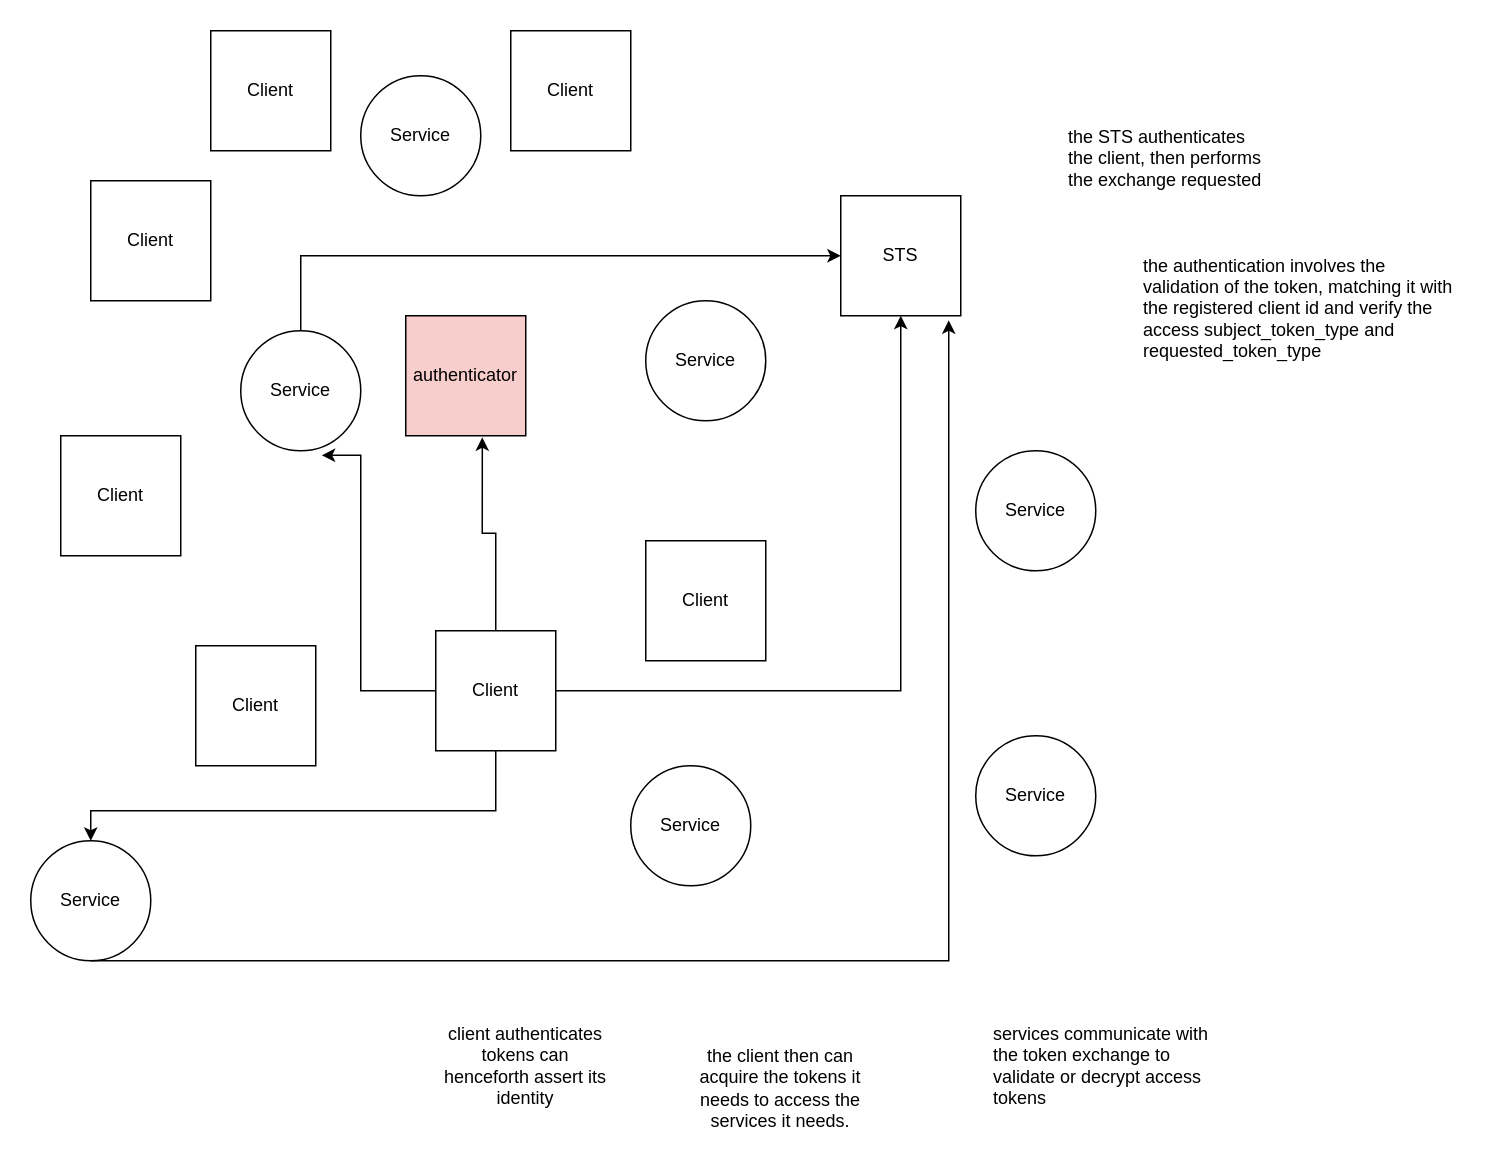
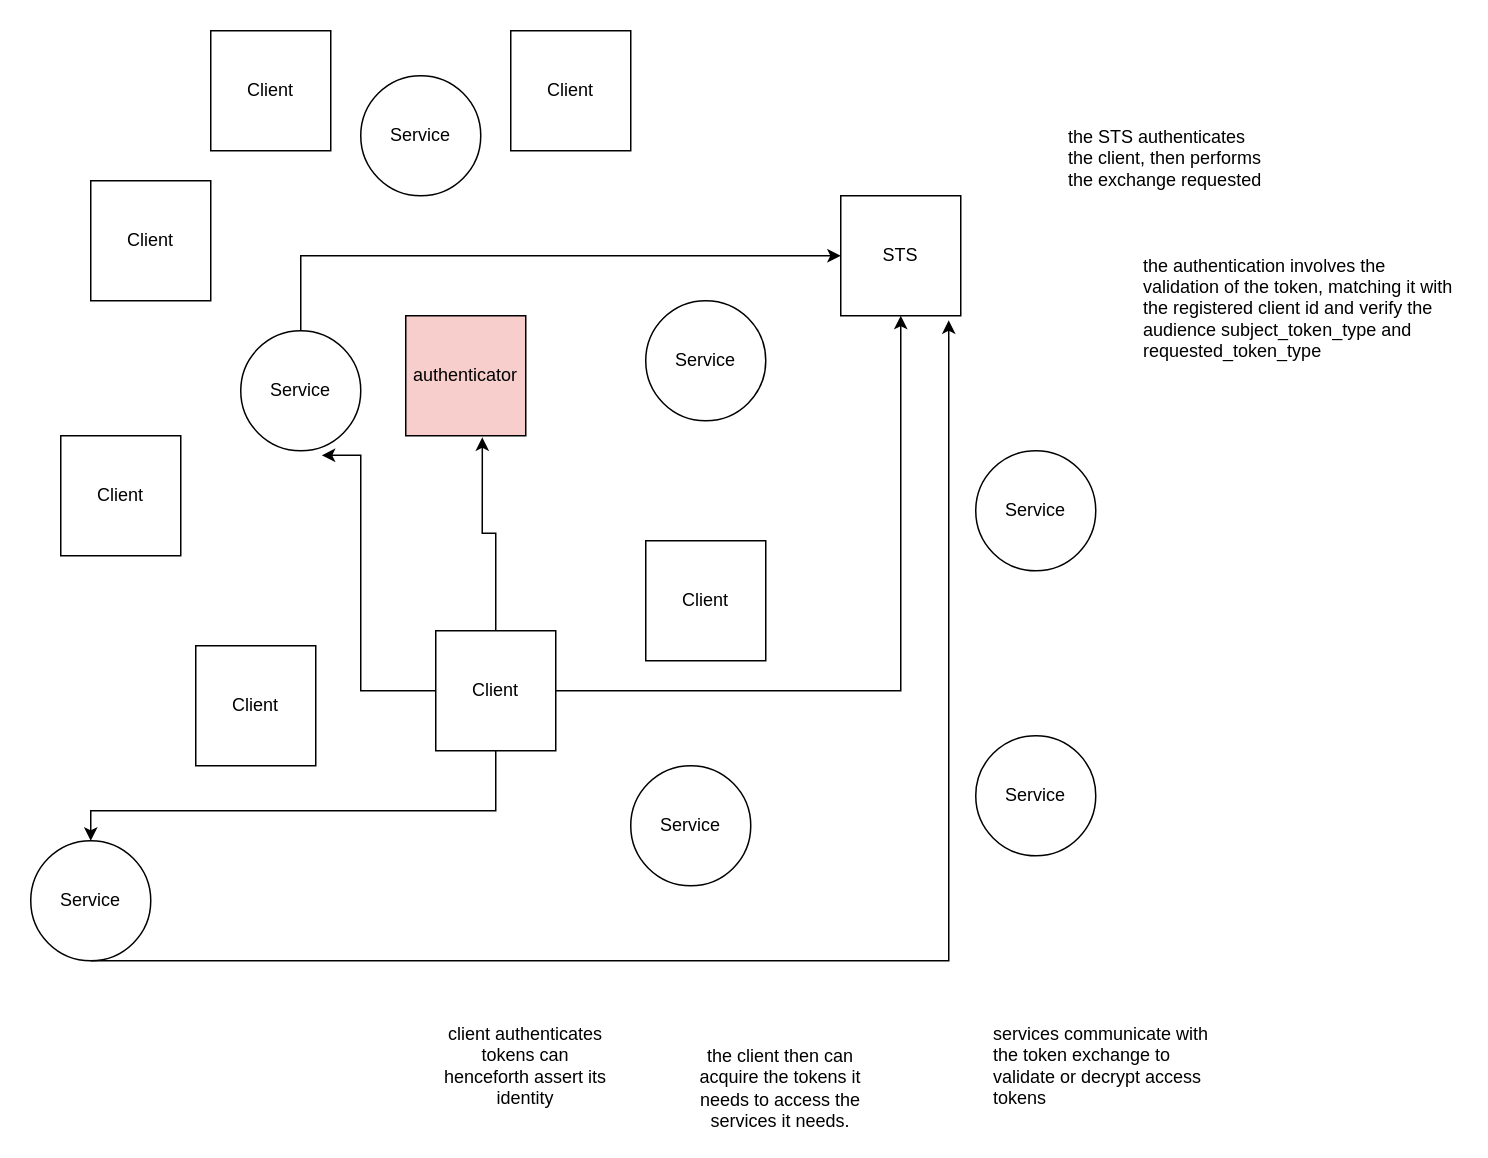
node "the authentication involves the validation of the token, matching it with the registered client id and verify the access subject_token_type and requested_token_type": label "the authentication involves the validation of the token, matching it with the registered client id and verify the access subject_token_type and requested_token_type" -> "the authentication involves the validation of the token, matching it with the registered client id and verify the audience subject_token_type and requested_token_type"
